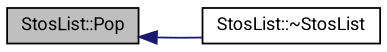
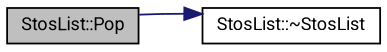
edge "StosList::~StosList" -> "StosList::Pop": reversed
